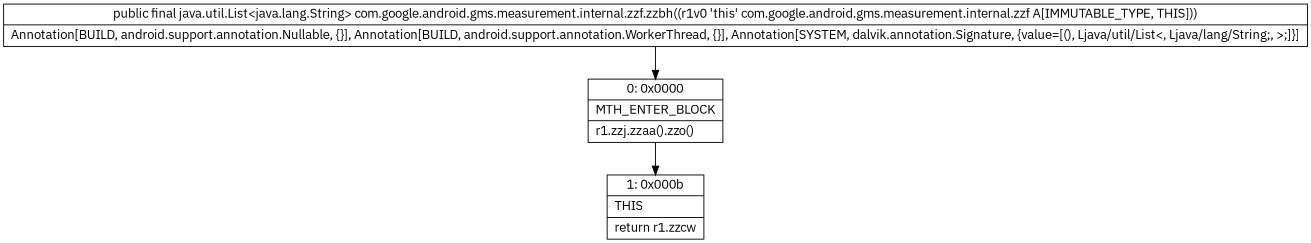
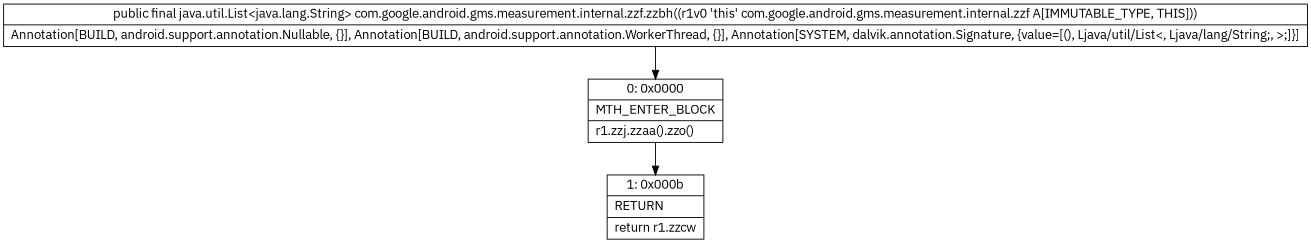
node "1: 0x000b": text "THIS" -> "RETURN"
